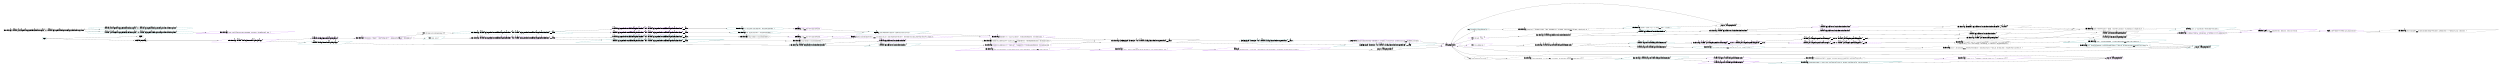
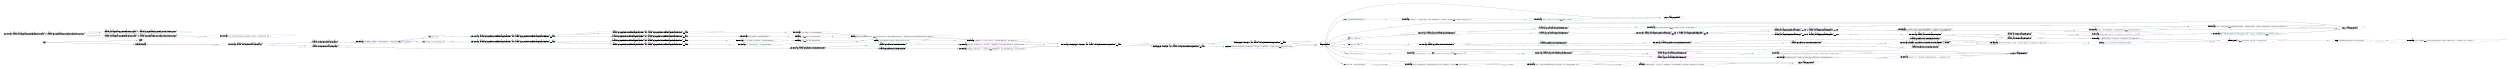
node "Kim Kitsuragi: “很多事情都指向了装卸工会：马丁内斯的环境，我手上的事前资料。嗯，其实……”": added
node "You: “他们人好多。也许我们应该呼叫增援？”": added
